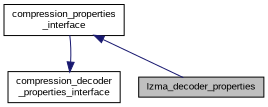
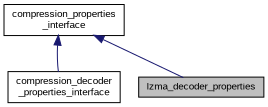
edge "compression_properties _interface" -> "compression_decoder _properties_interface": reversed
